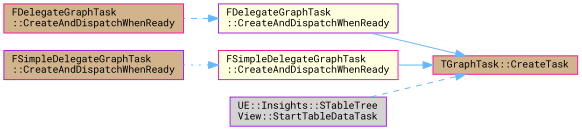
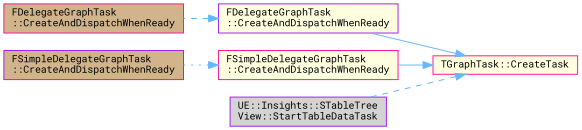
node "TGraphTask::CreateTask": fillcolor tan -> lightyellow
